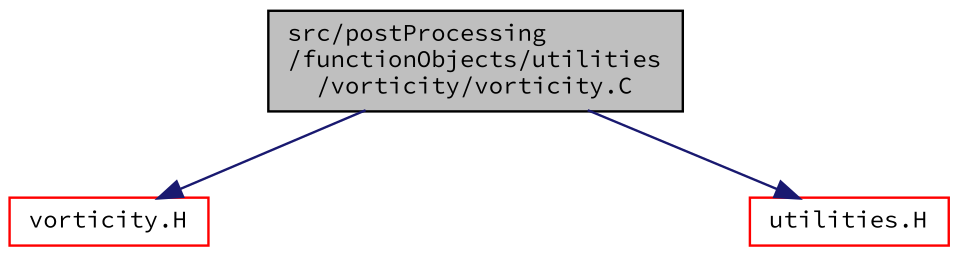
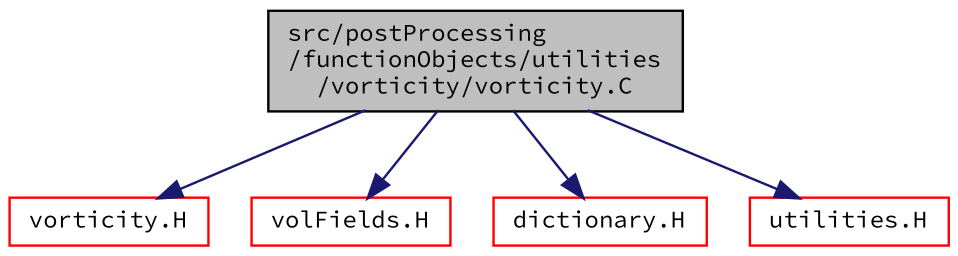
node "volFields.H": added
node "dictionary.H": added
